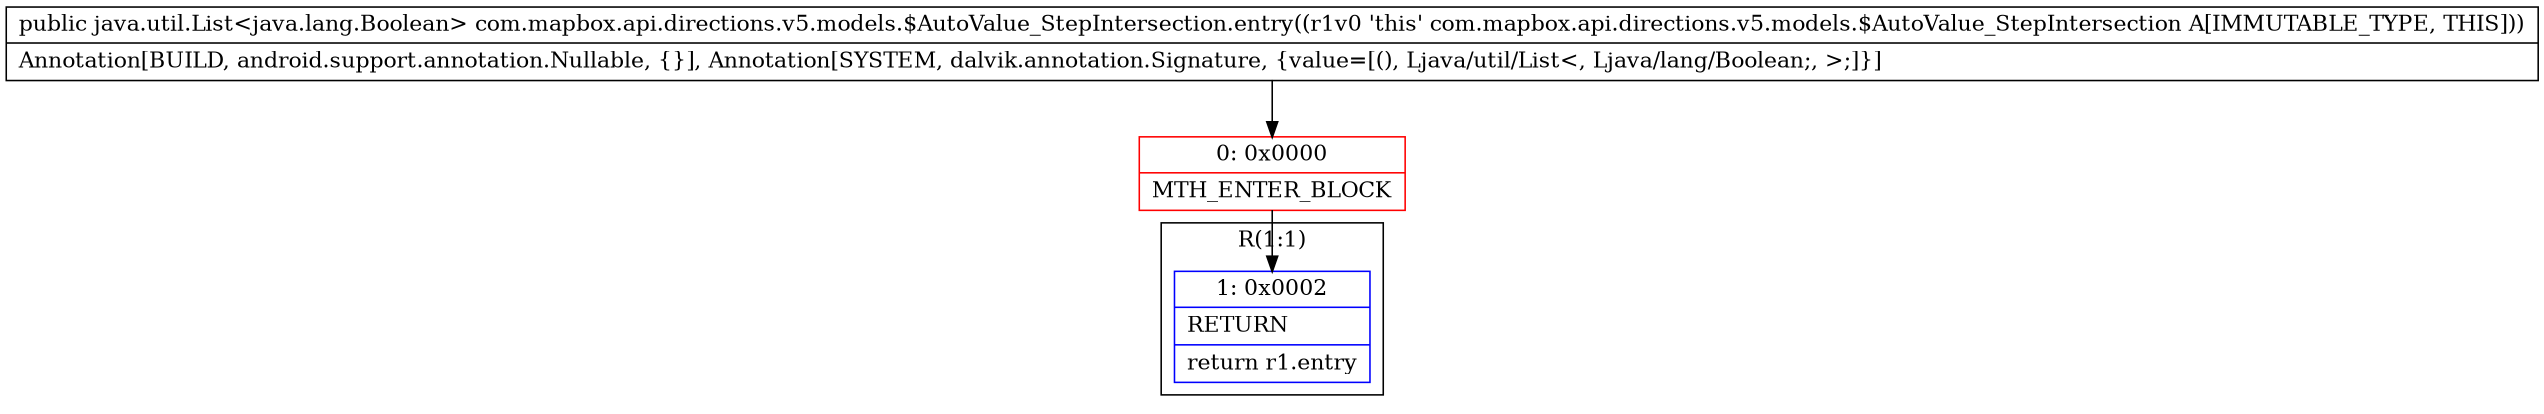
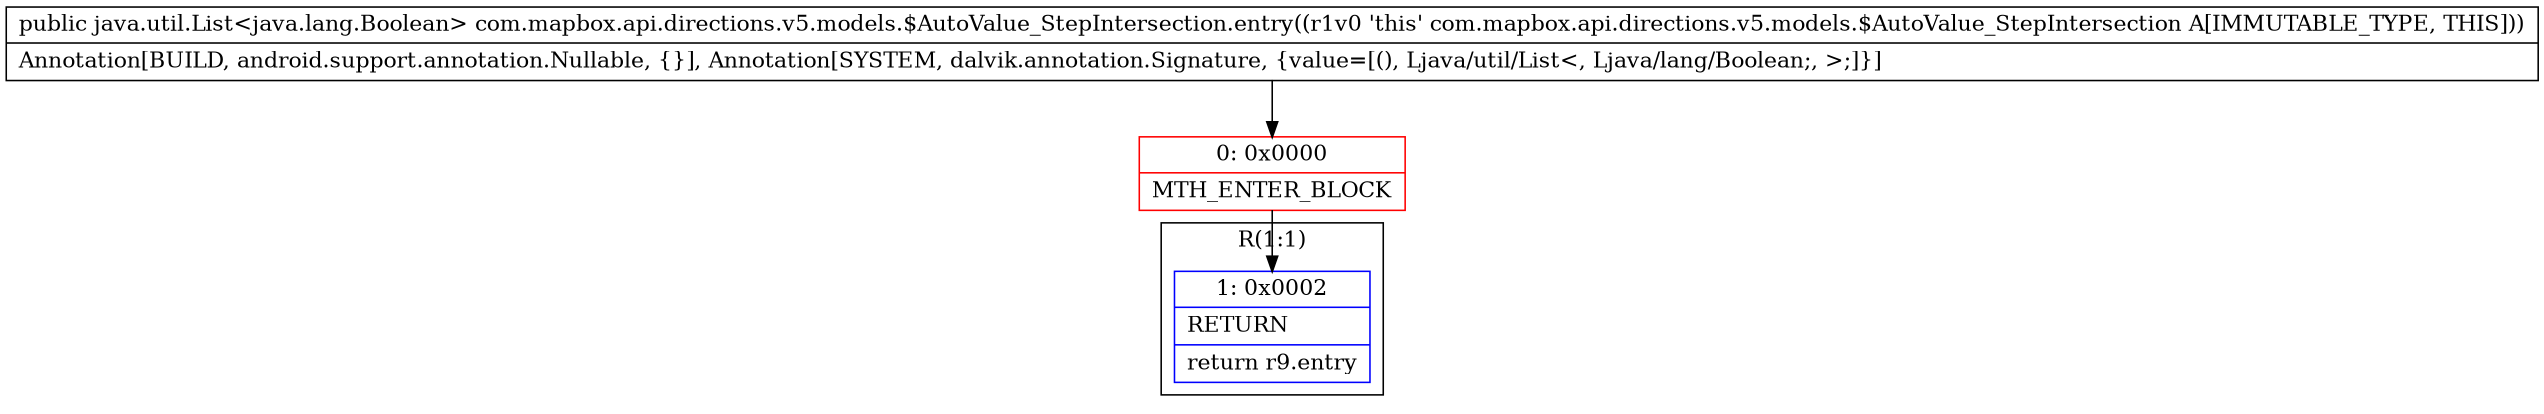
node "1: 0x0002": text "return r1.entry" -> "return r9.entry"
